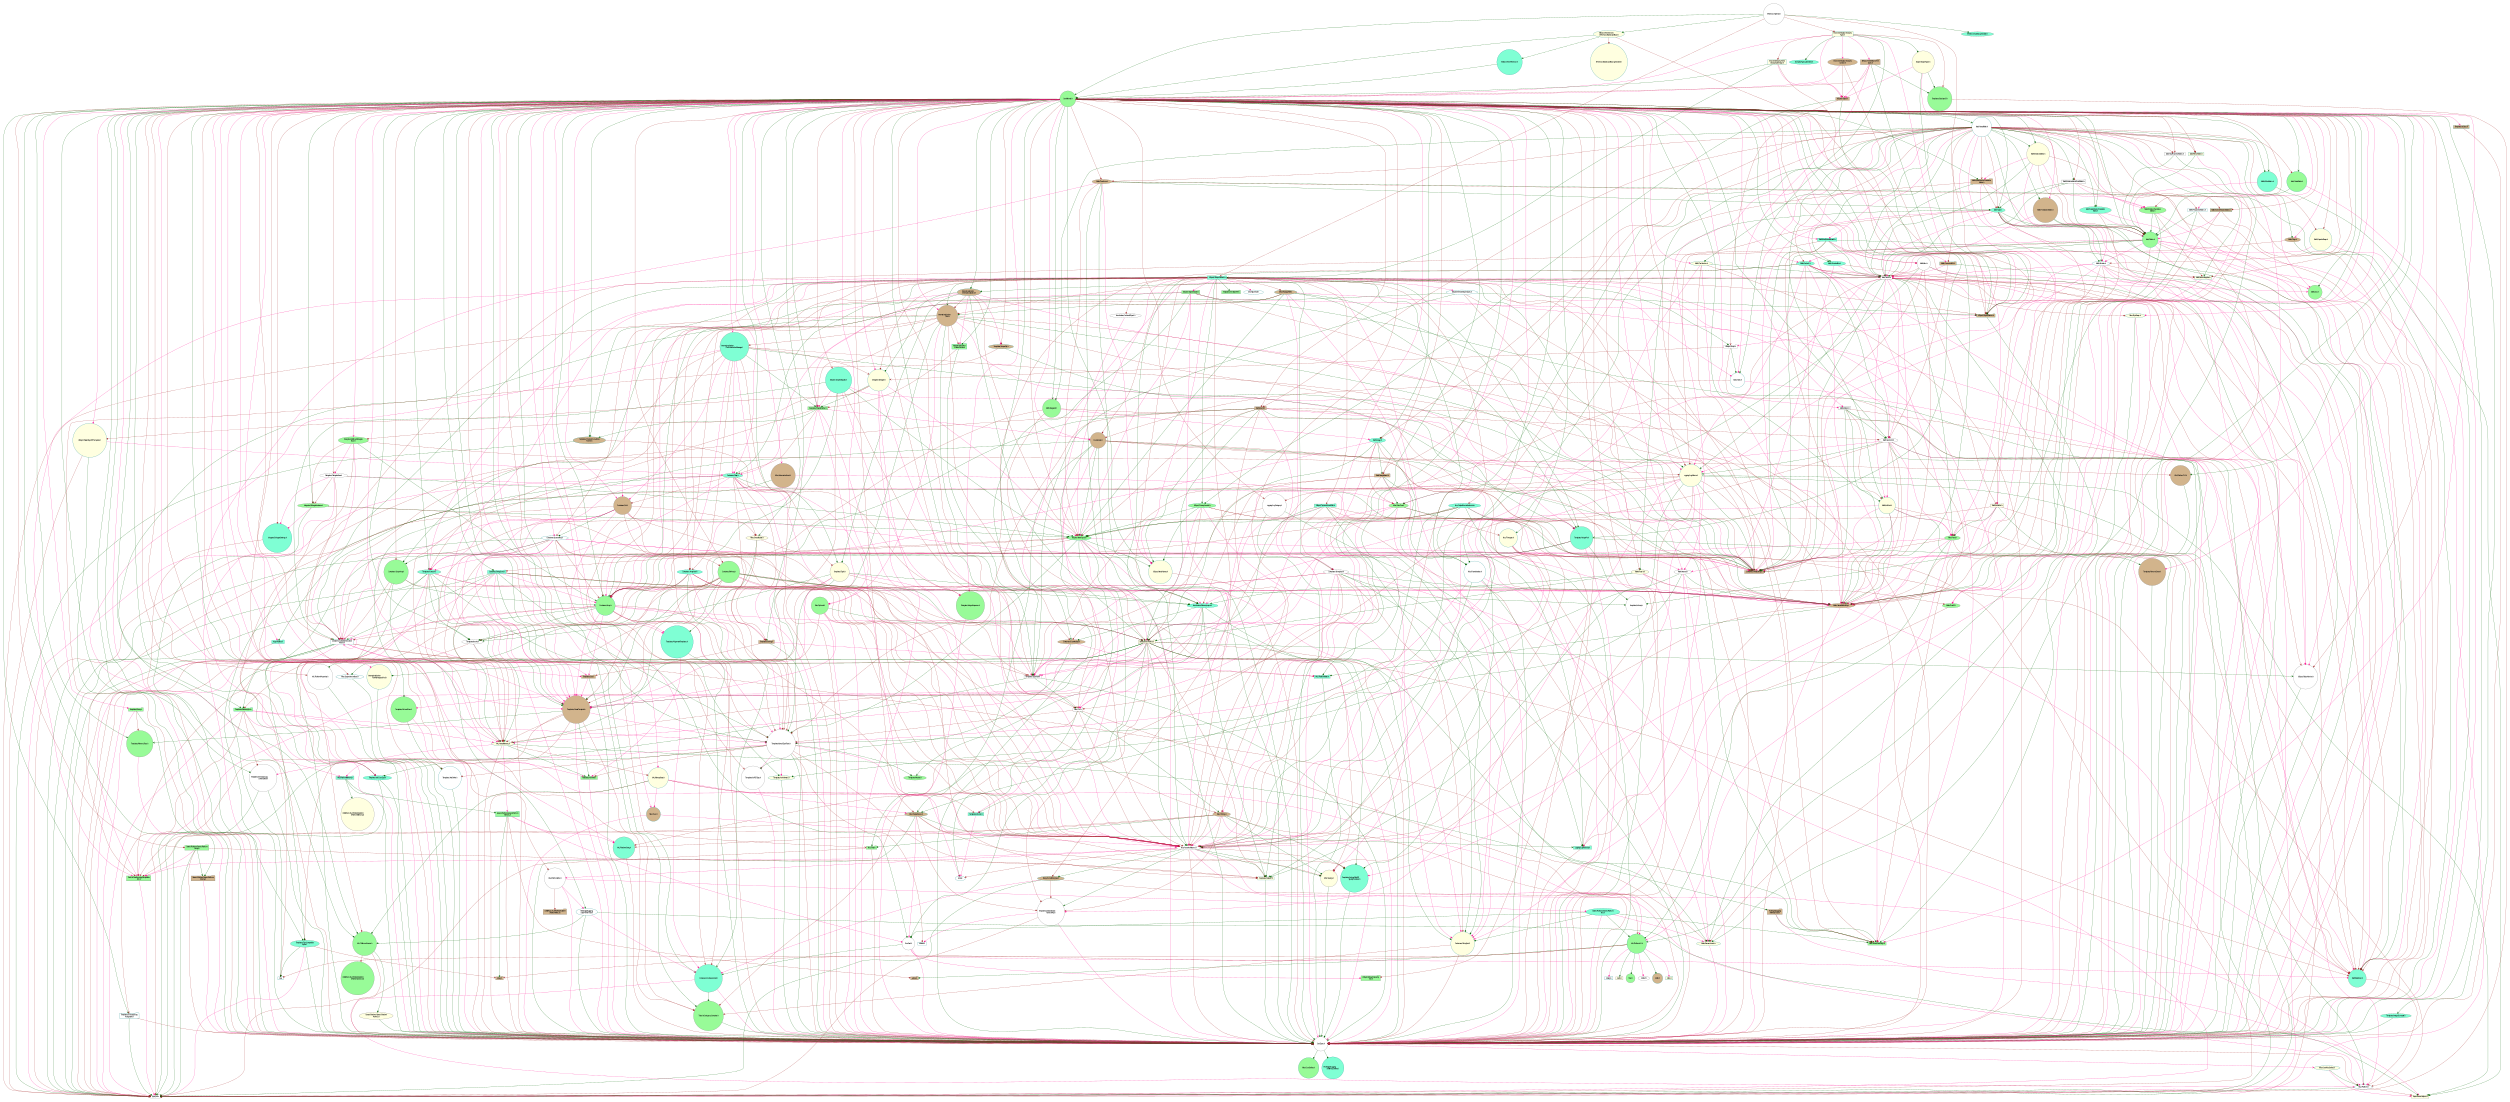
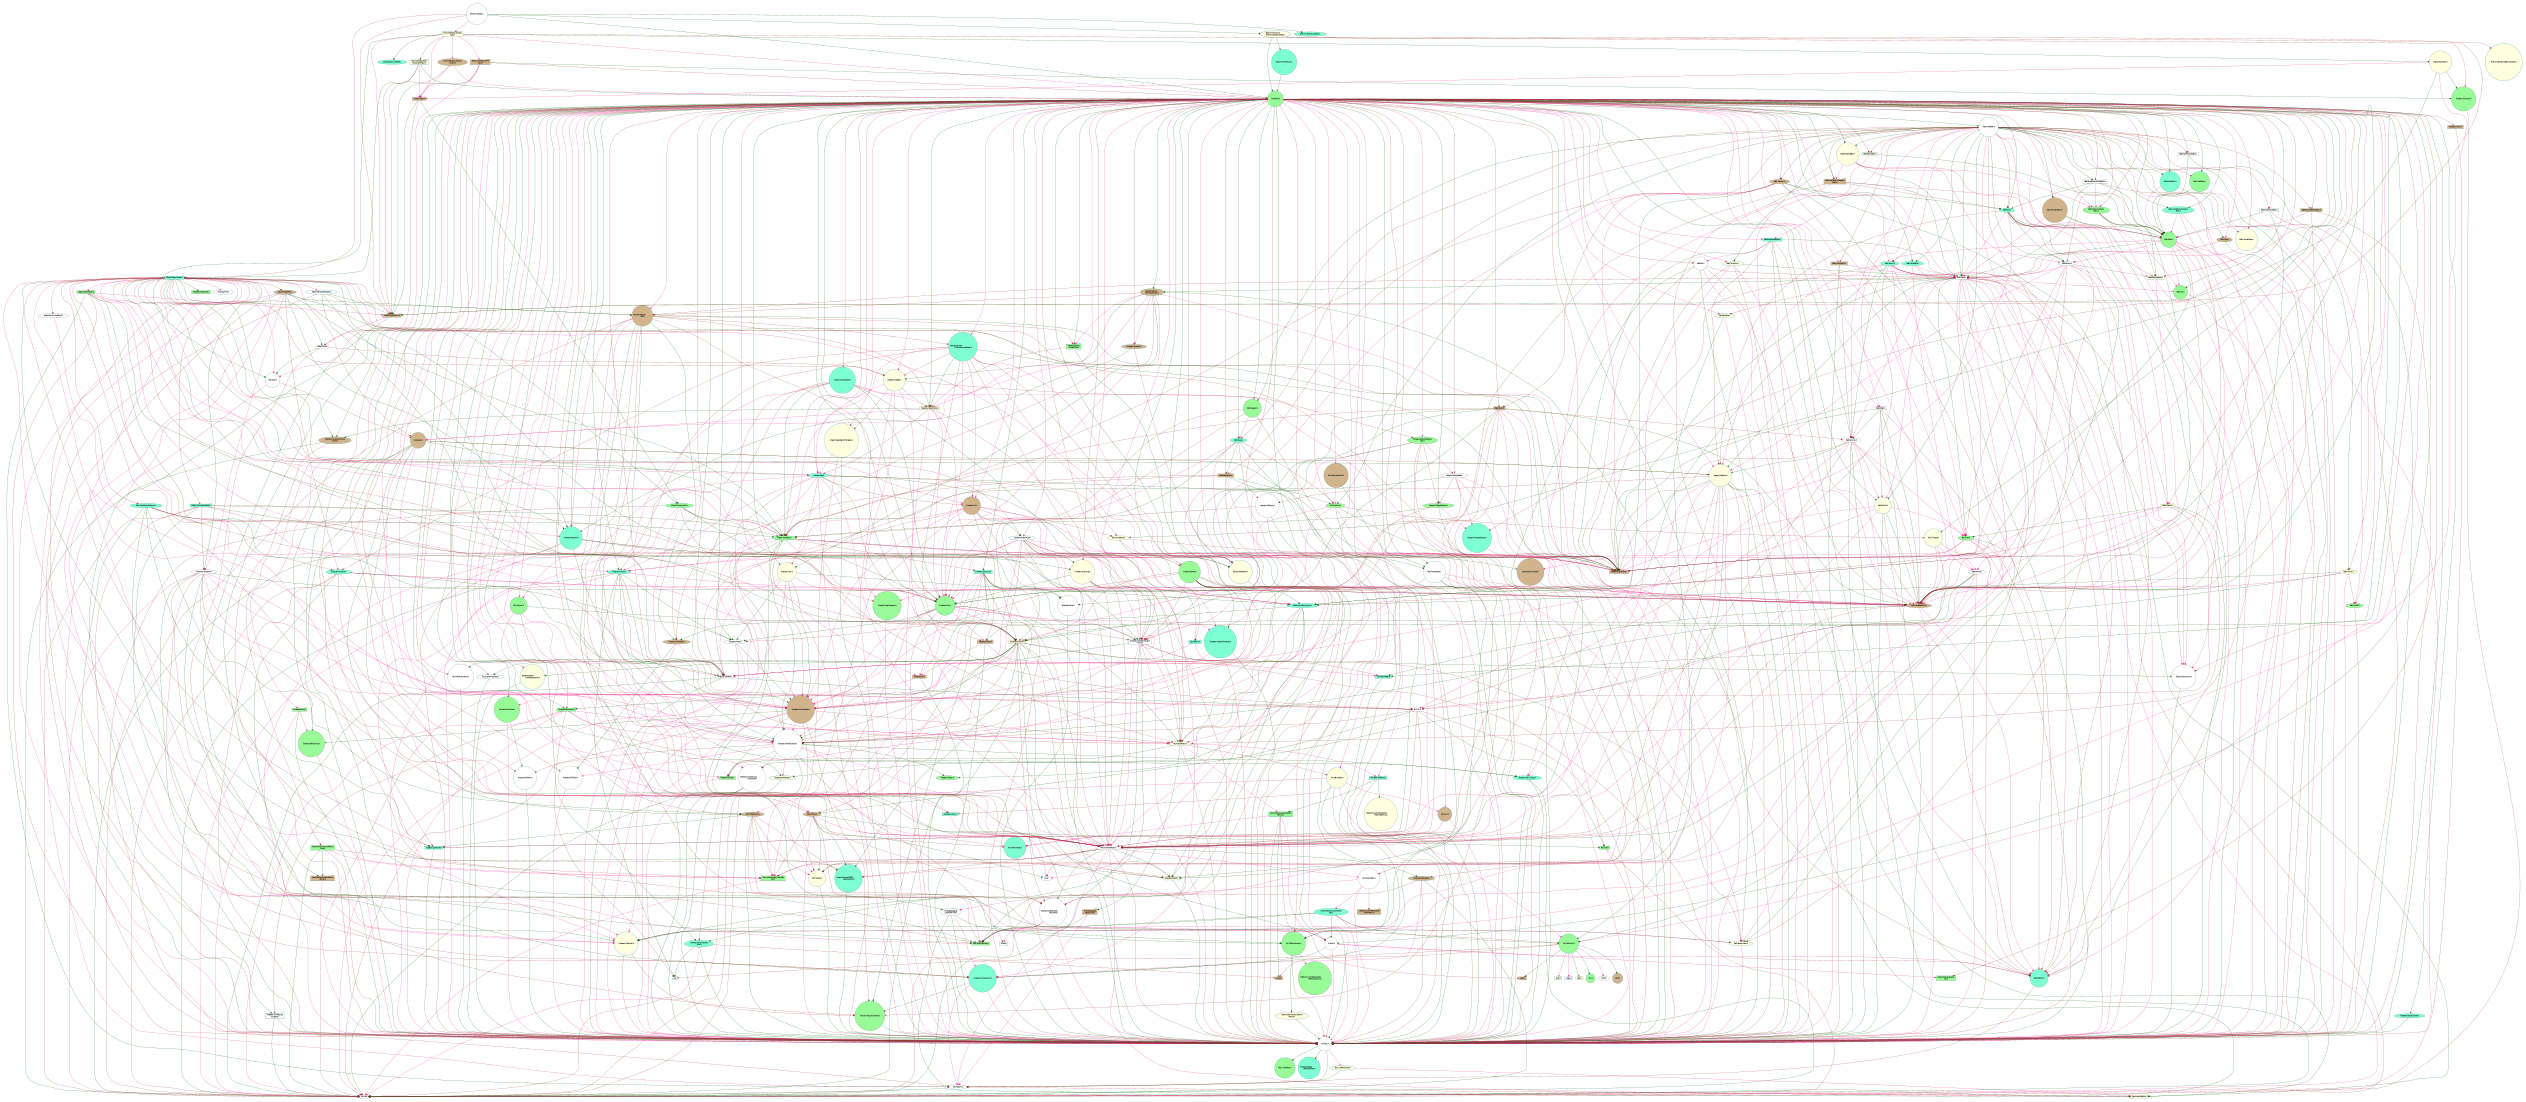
node "Templates/SharedPointer.h": fillcolor palegreen -> lightyellow
node "HAL/PlatformTLS.h": removed
node "Containers/ScriptArray.h": fillcolor palegreen -> lightyellow
